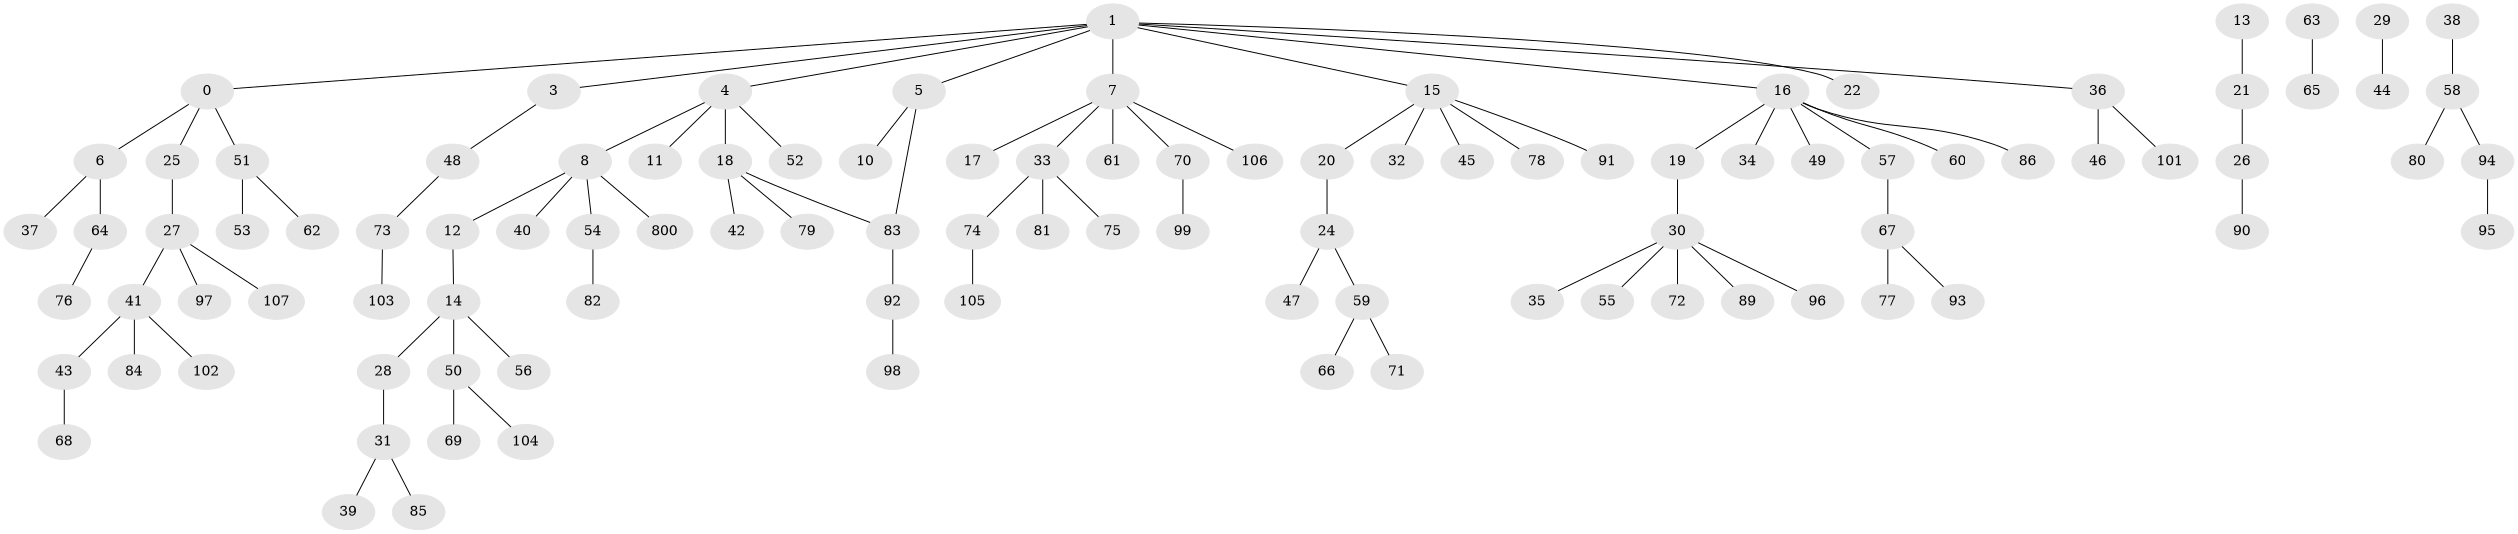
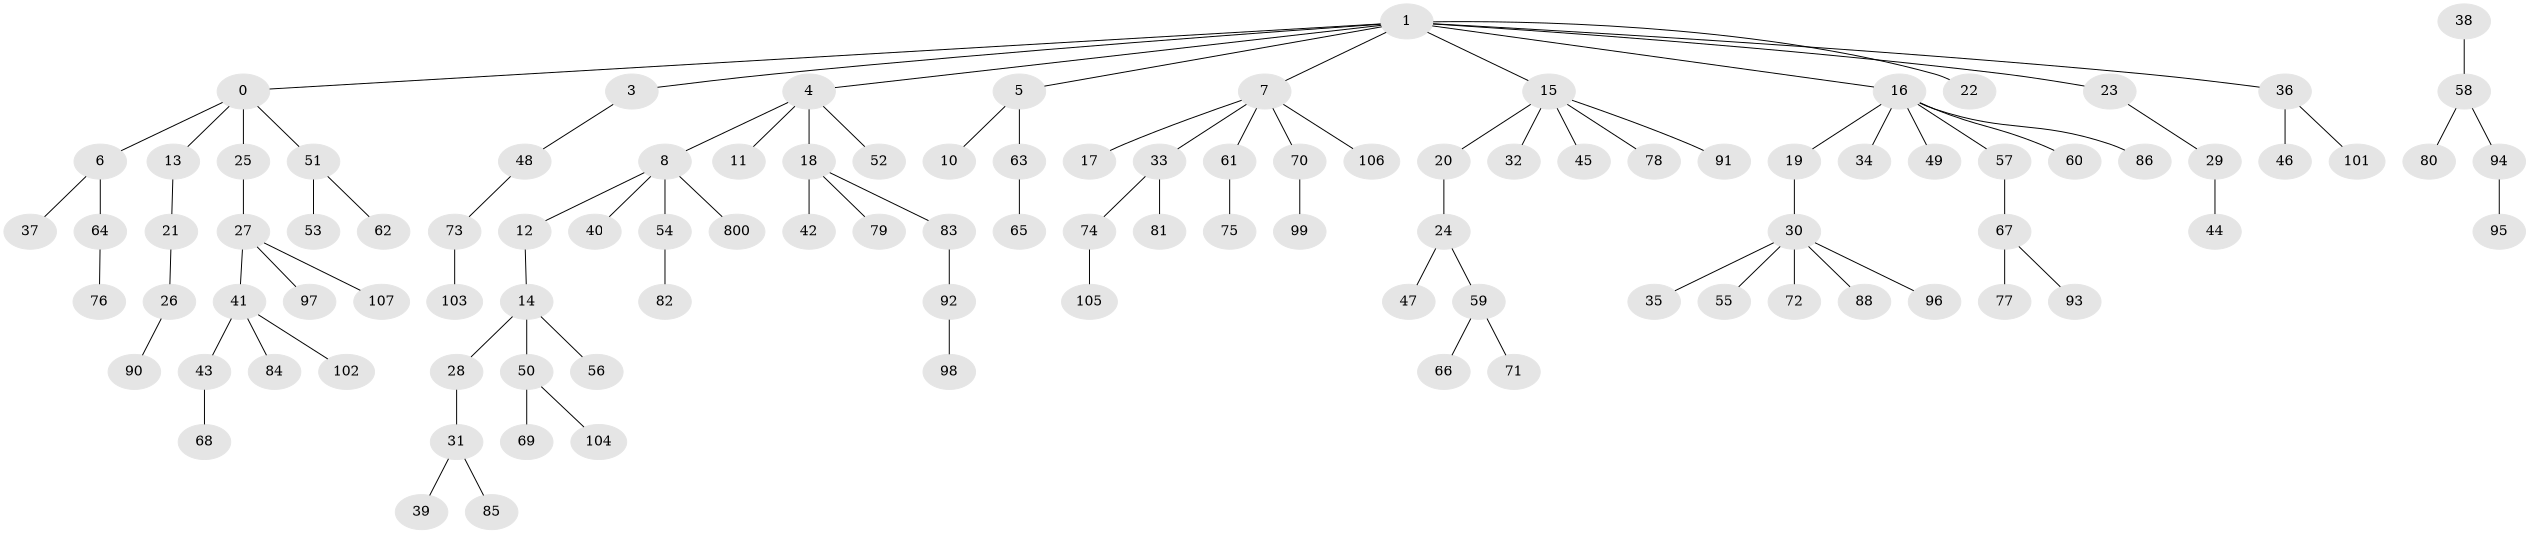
node "23": added
edge "0" -- "13": added
edge "5" -- "83": now "5" -- "63"
edge "33" -- "75": now "61" -- "75"
node "89": label "89" -> "88"
